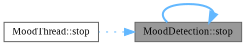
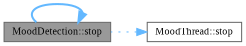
edge "MoodThread::stop" -> "MoodDetection::stop": reversed
